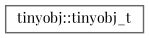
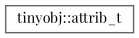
node "tinyobj::tinyobj_t": label "tinyobj::tinyobj_t" -> "tinyobj::attrib_t"
